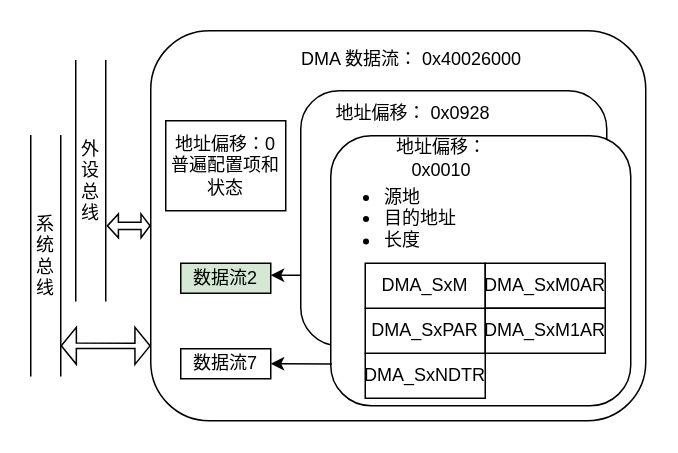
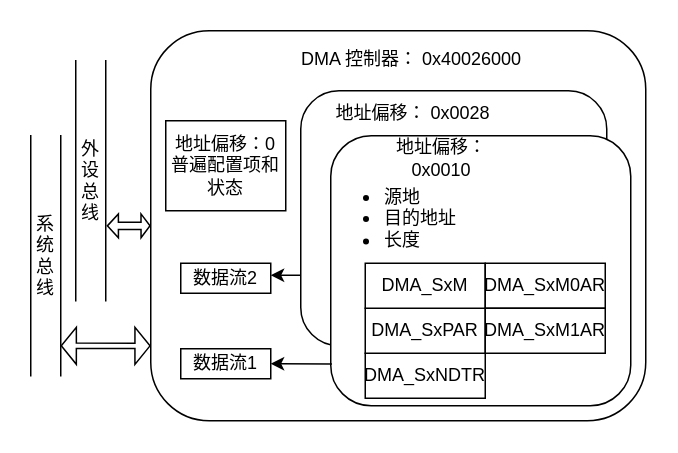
node "DMA 数据流： 0x40026000": label "DMA 数据流： 0x40026000" -> "DMA 控制器： 0x40026000"
node "地址偏移： 0x0928": label "地址偏移： 0x0928" -> "地址偏移： 0x0028"
node "数据流2": fillcolor #d5e8d4 -> #ffffff
node "数据流7": label "数据流7" -> "数据流1"
